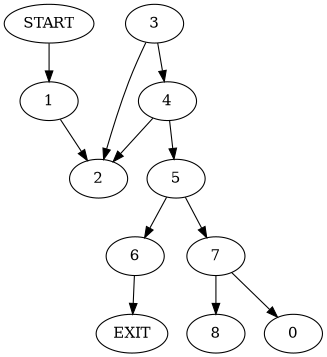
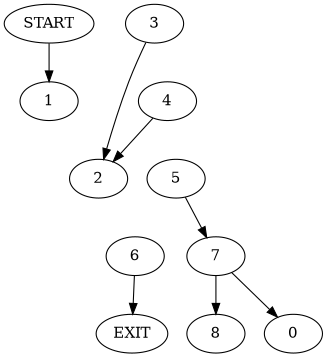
edge "3" -> "4": removed
edge "1" -> "2": removed
edge "4" -> "5": removed
edge "5" -> "6": removed
